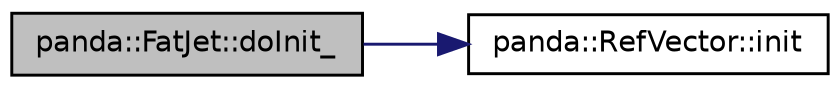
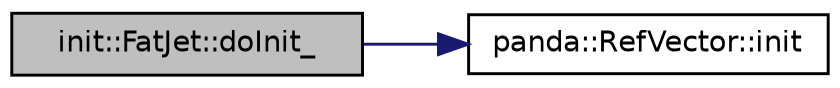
node "panda::FatJet::doInit_": label "panda::FatJet::doInit_" -> "init::FatJet::doInit_"
